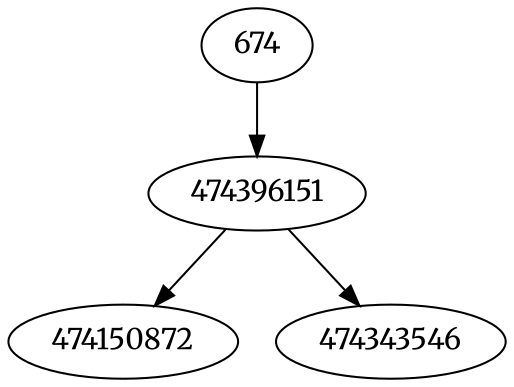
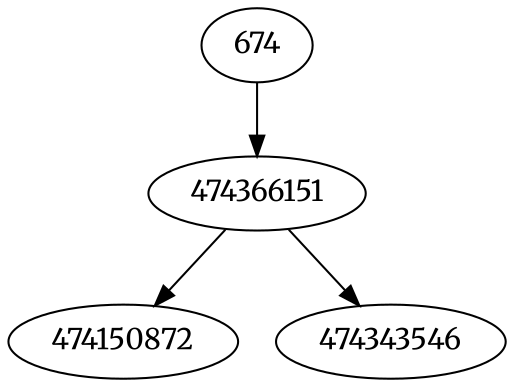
node "474396151": label "474396151" -> "474366151"
